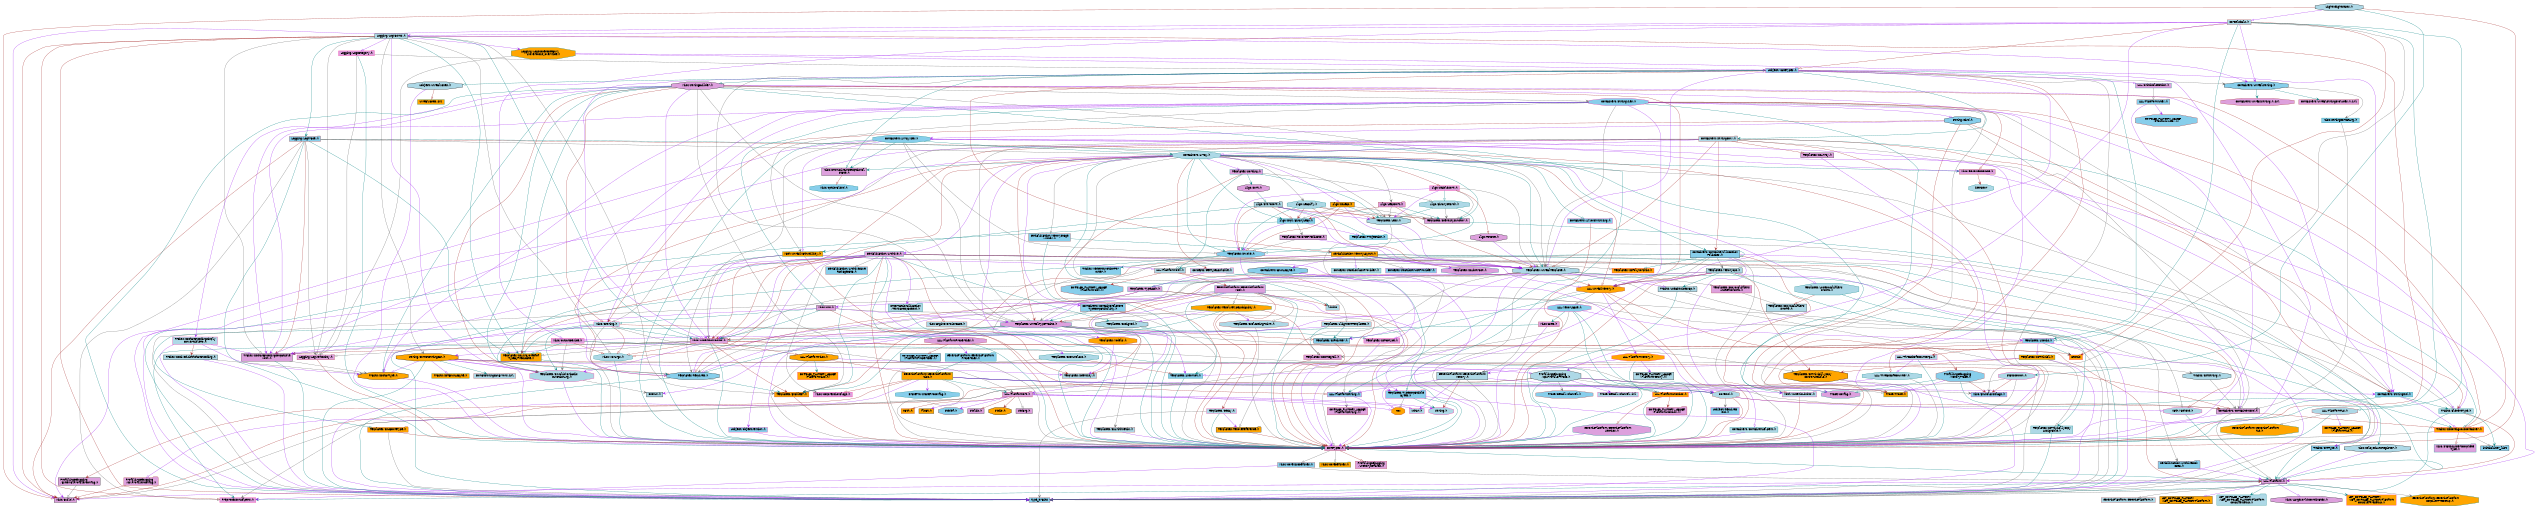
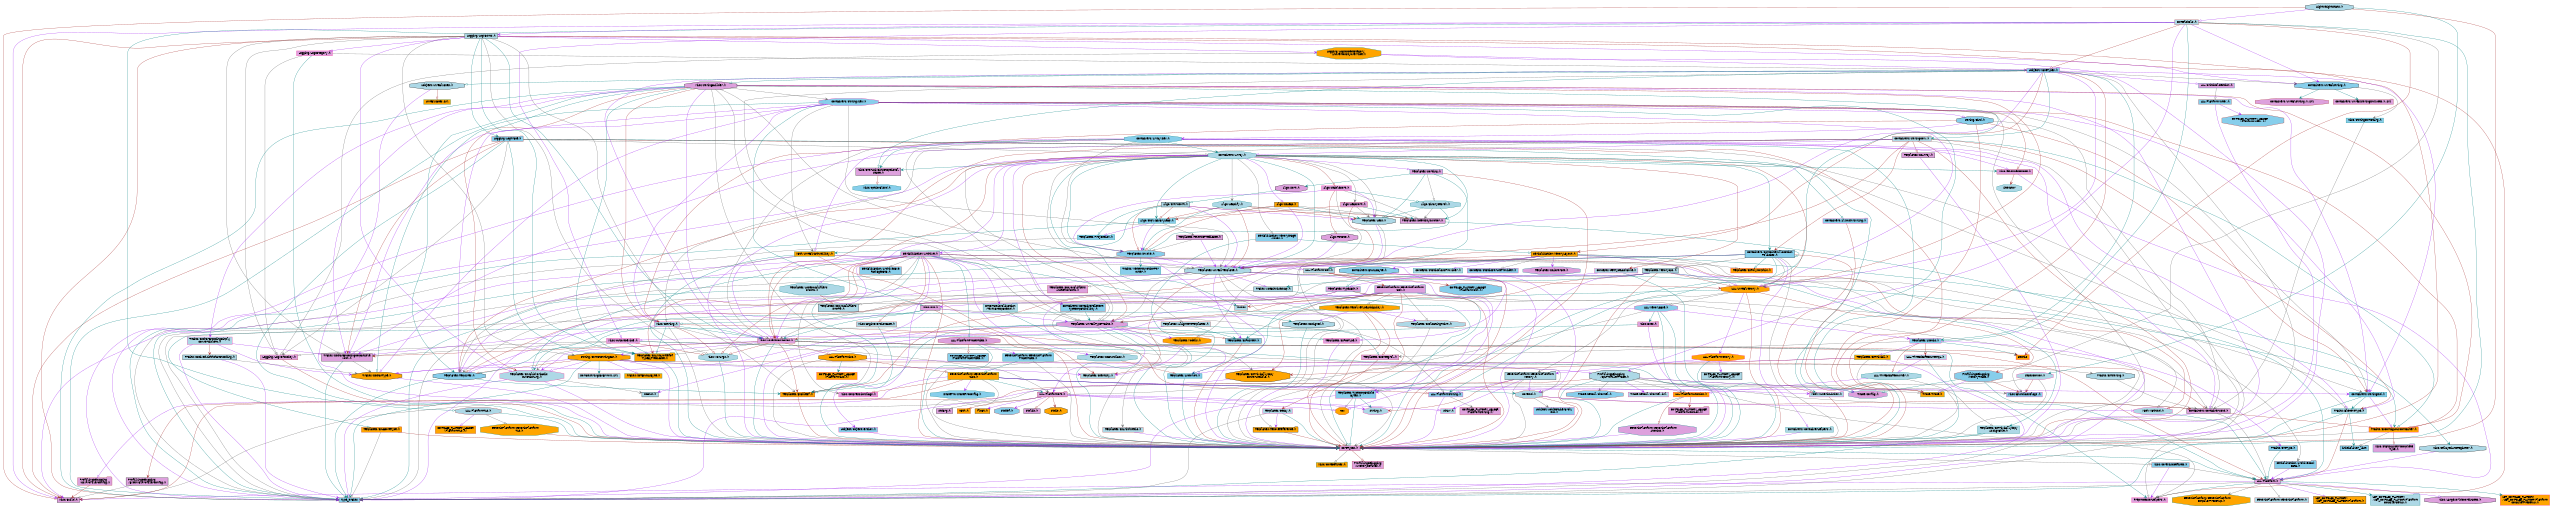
edge "Containers/StringView.h" -> "type_traits": added
node "UObject/Requires Fwd.h": label "UObject/Requires Fwd.h" -> "UObject/UObjectHierarchy Fwd.h"
